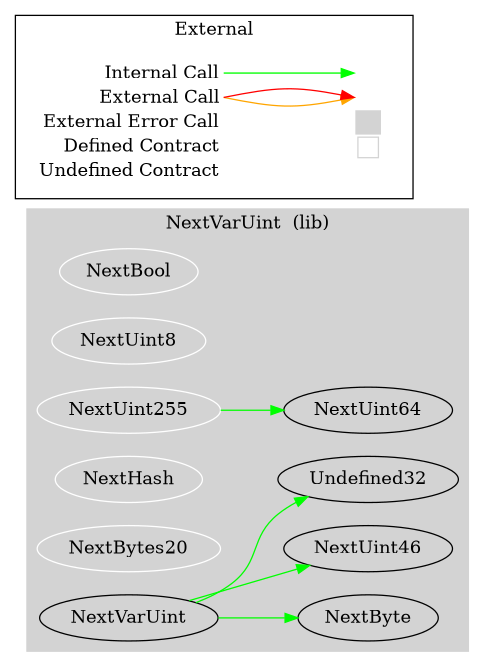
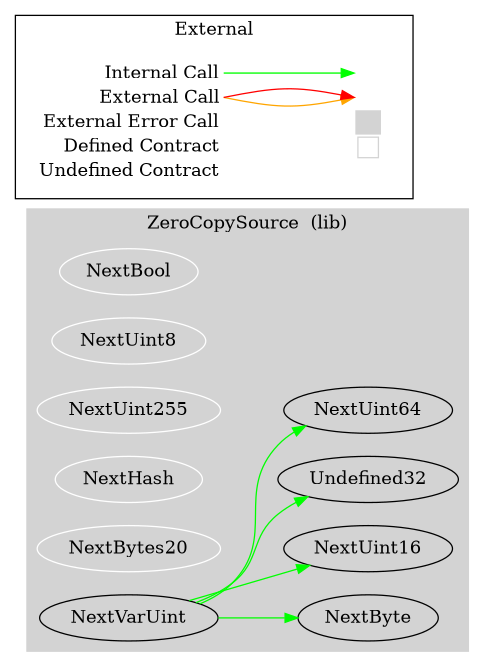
cluster "NextVarUint  (lib)": label "NextVarUint  (lib)" -> "ZeroCopySource  (lib)"
edge "NextUint255" -> "NextUint64": now "NextVarUint" -> "NextUint64"
node "NextUint46": label "NextUint46" -> "NextUint16"
